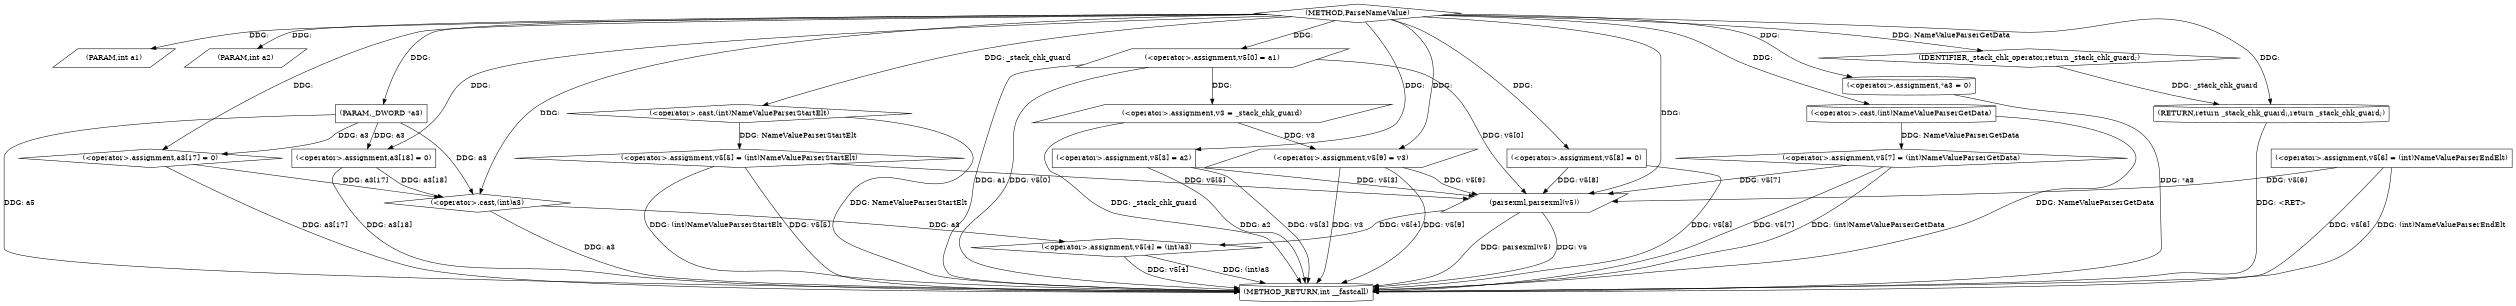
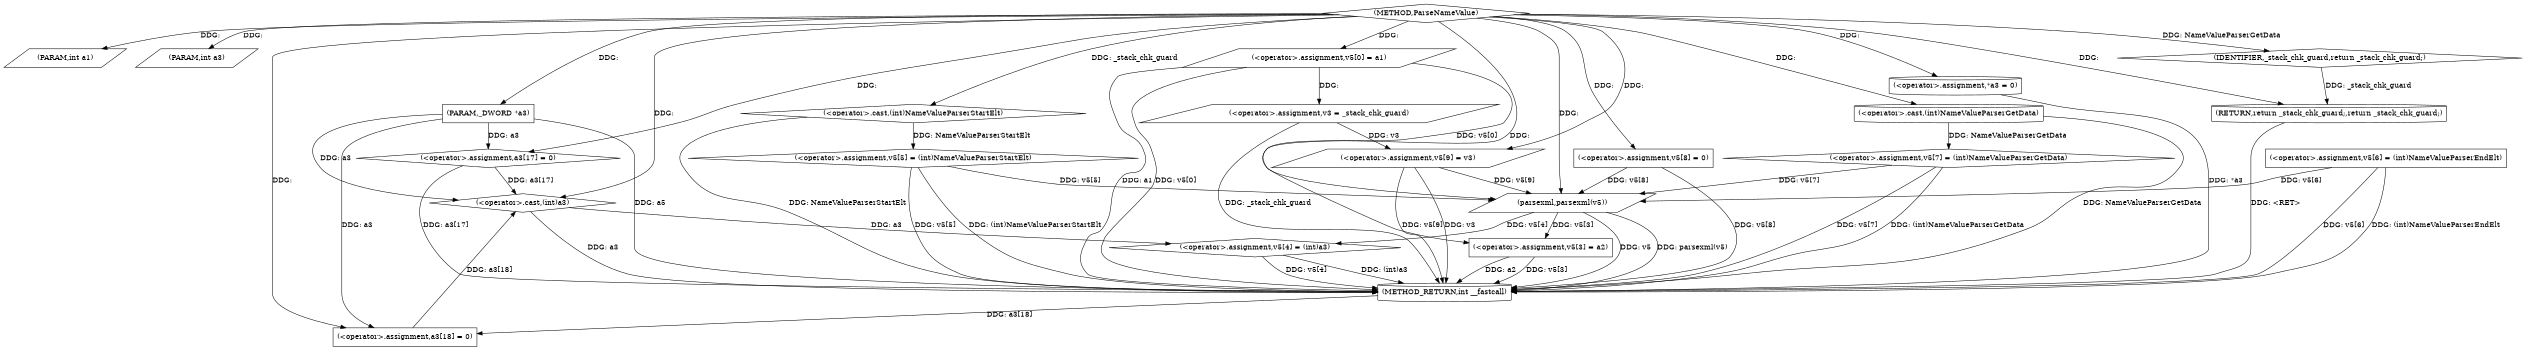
node "(PARAM,int a2)": label "(PARAM,int a2)" -> "(PARAM,int a3)"
node "(IDENTIFIER,_stack_chk_operator,return _stack_chk_guard;)": label "(IDENTIFIER,_stack_chk_operator,return _stack_chk_guard;)" -> "(IDENTIFIER,_stack_chk_guard,return _stack_chk_guard;)"
edge "(<operator>.assignment,v5[3] = a2)" -> "(parsexml,parsexml(v5))": reversed
edge "(<operator>.assignment,a3[18] = 0)" -> "(METHOD_RETURN,int __fastcall)": reversed
